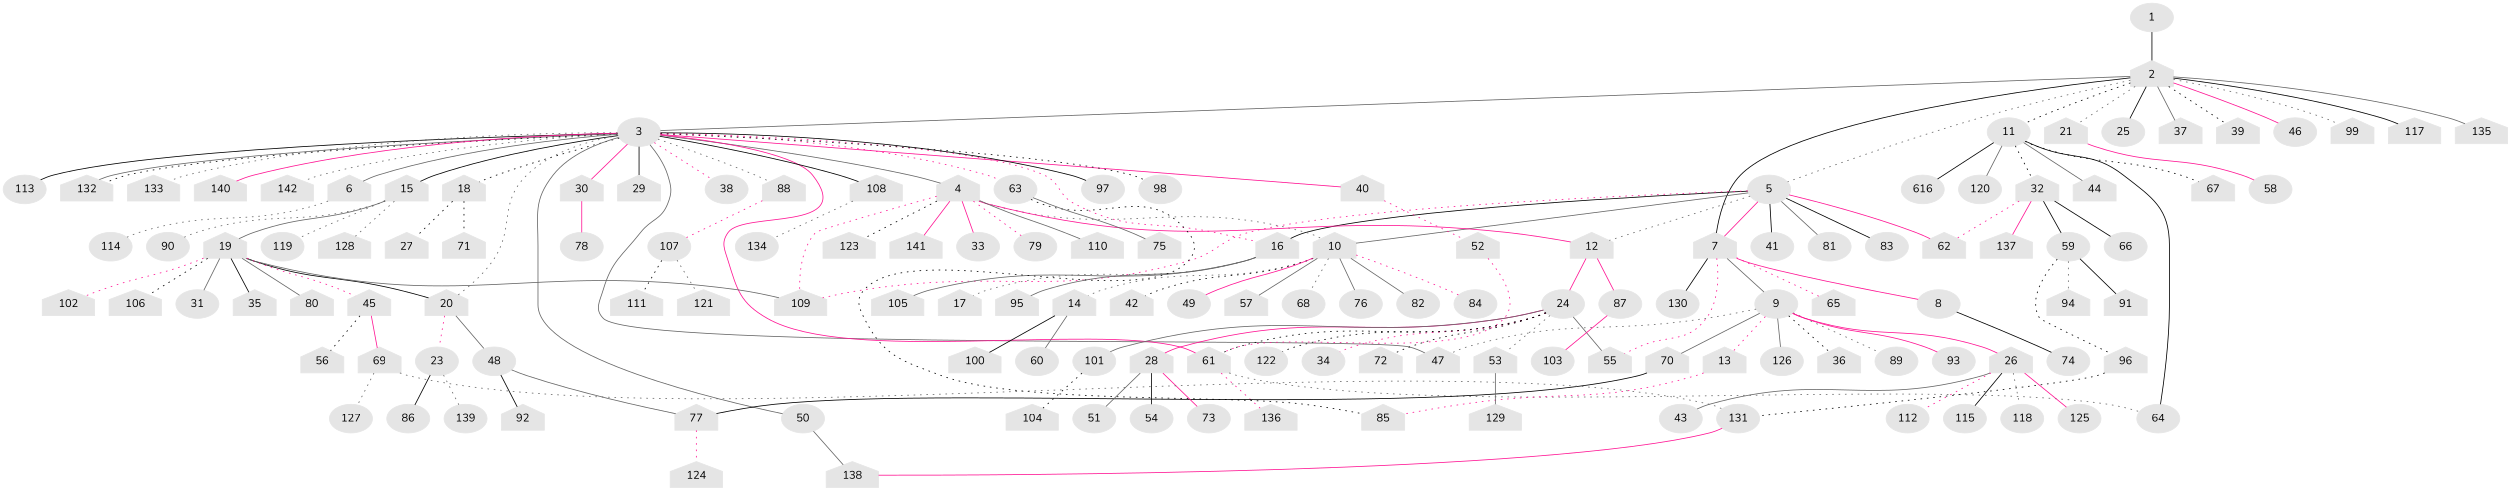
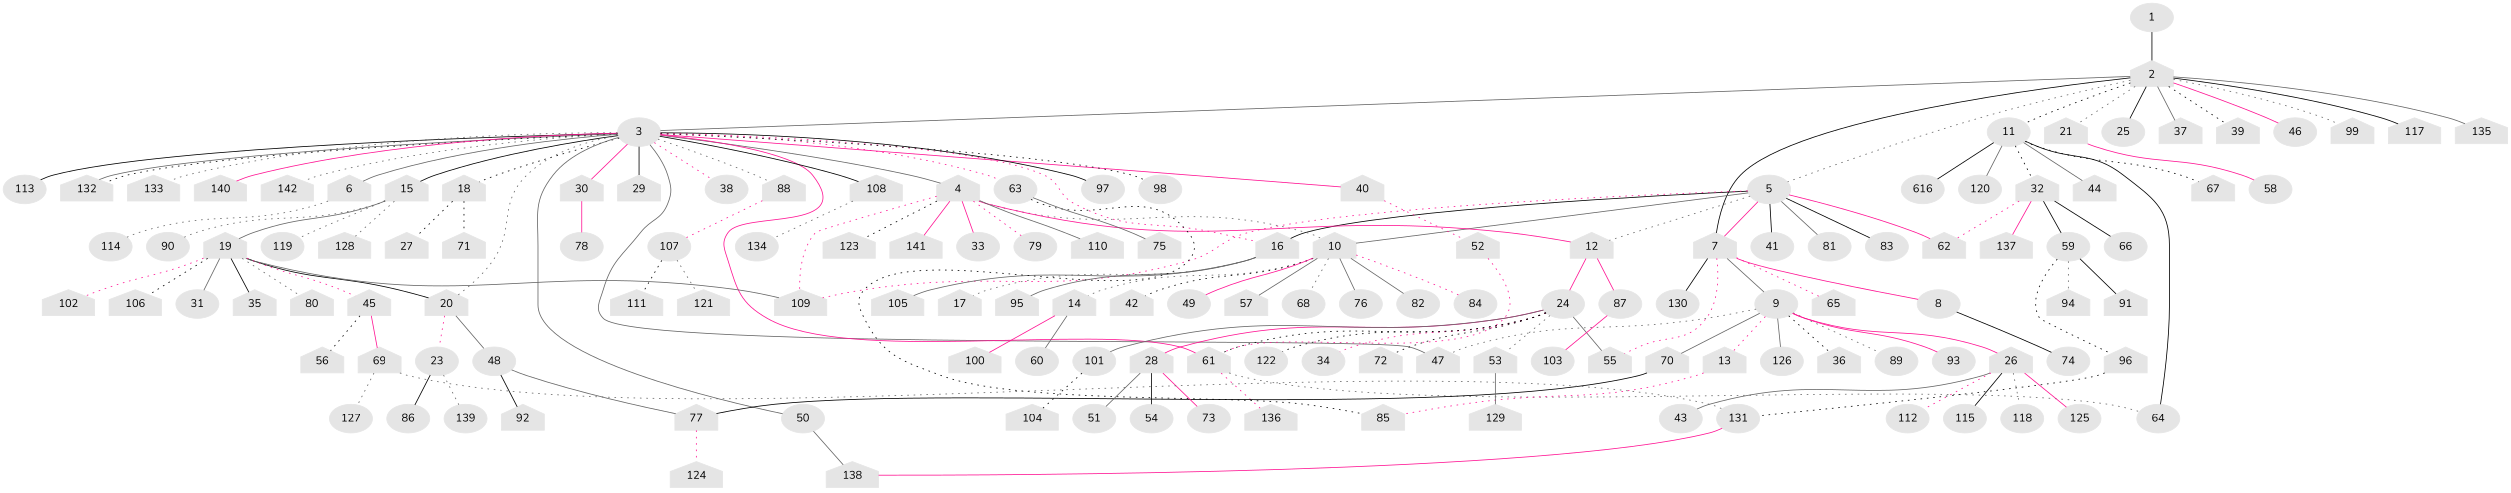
edge "19" -- "80": style solid -> dotted
edge "14" -- "100": color black -> deeppink
